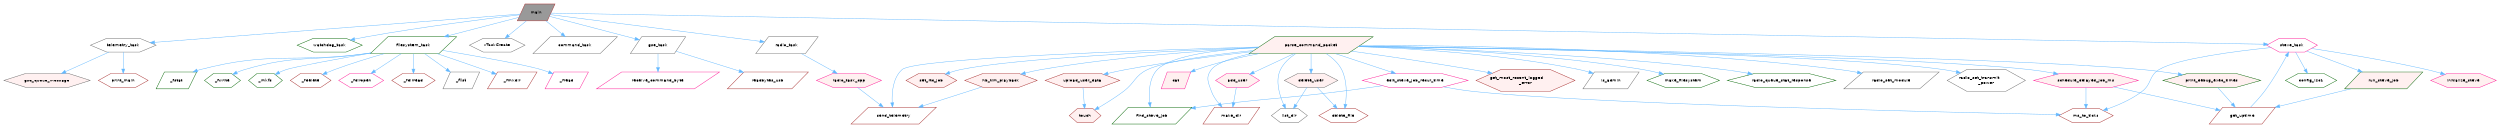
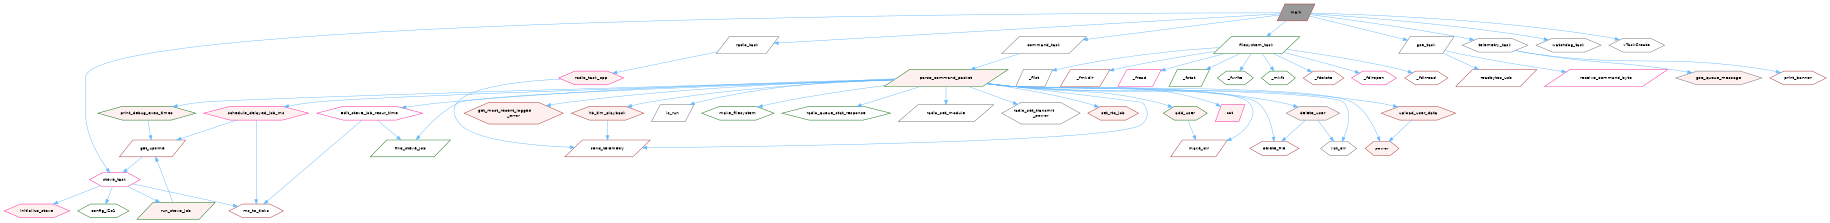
node "watchdog_task": color darkgreen -> gray40
edge "command_task" -> "parse_command_packet": added
node "print_main": label "print_main" -> "print_banner"
node "add_user": color deeppink -> darkgreen
node "is_admin": label "is_admin" -> "is_run"
node "touch": label "touch" -> "power"
